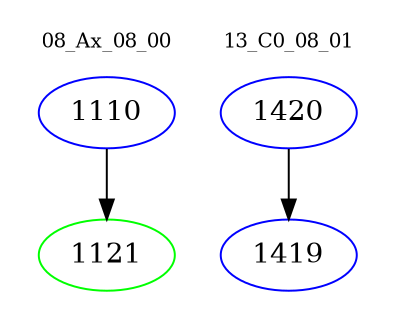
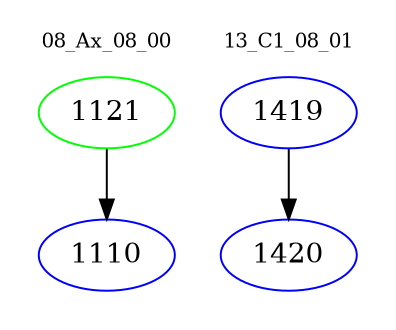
cluster "13_C0_08_01": label "13_C0_08_01" -> "13_C1_08_01"
edge "1110" -> "1121": reversed
edge "1420" -> "1419": reversed
